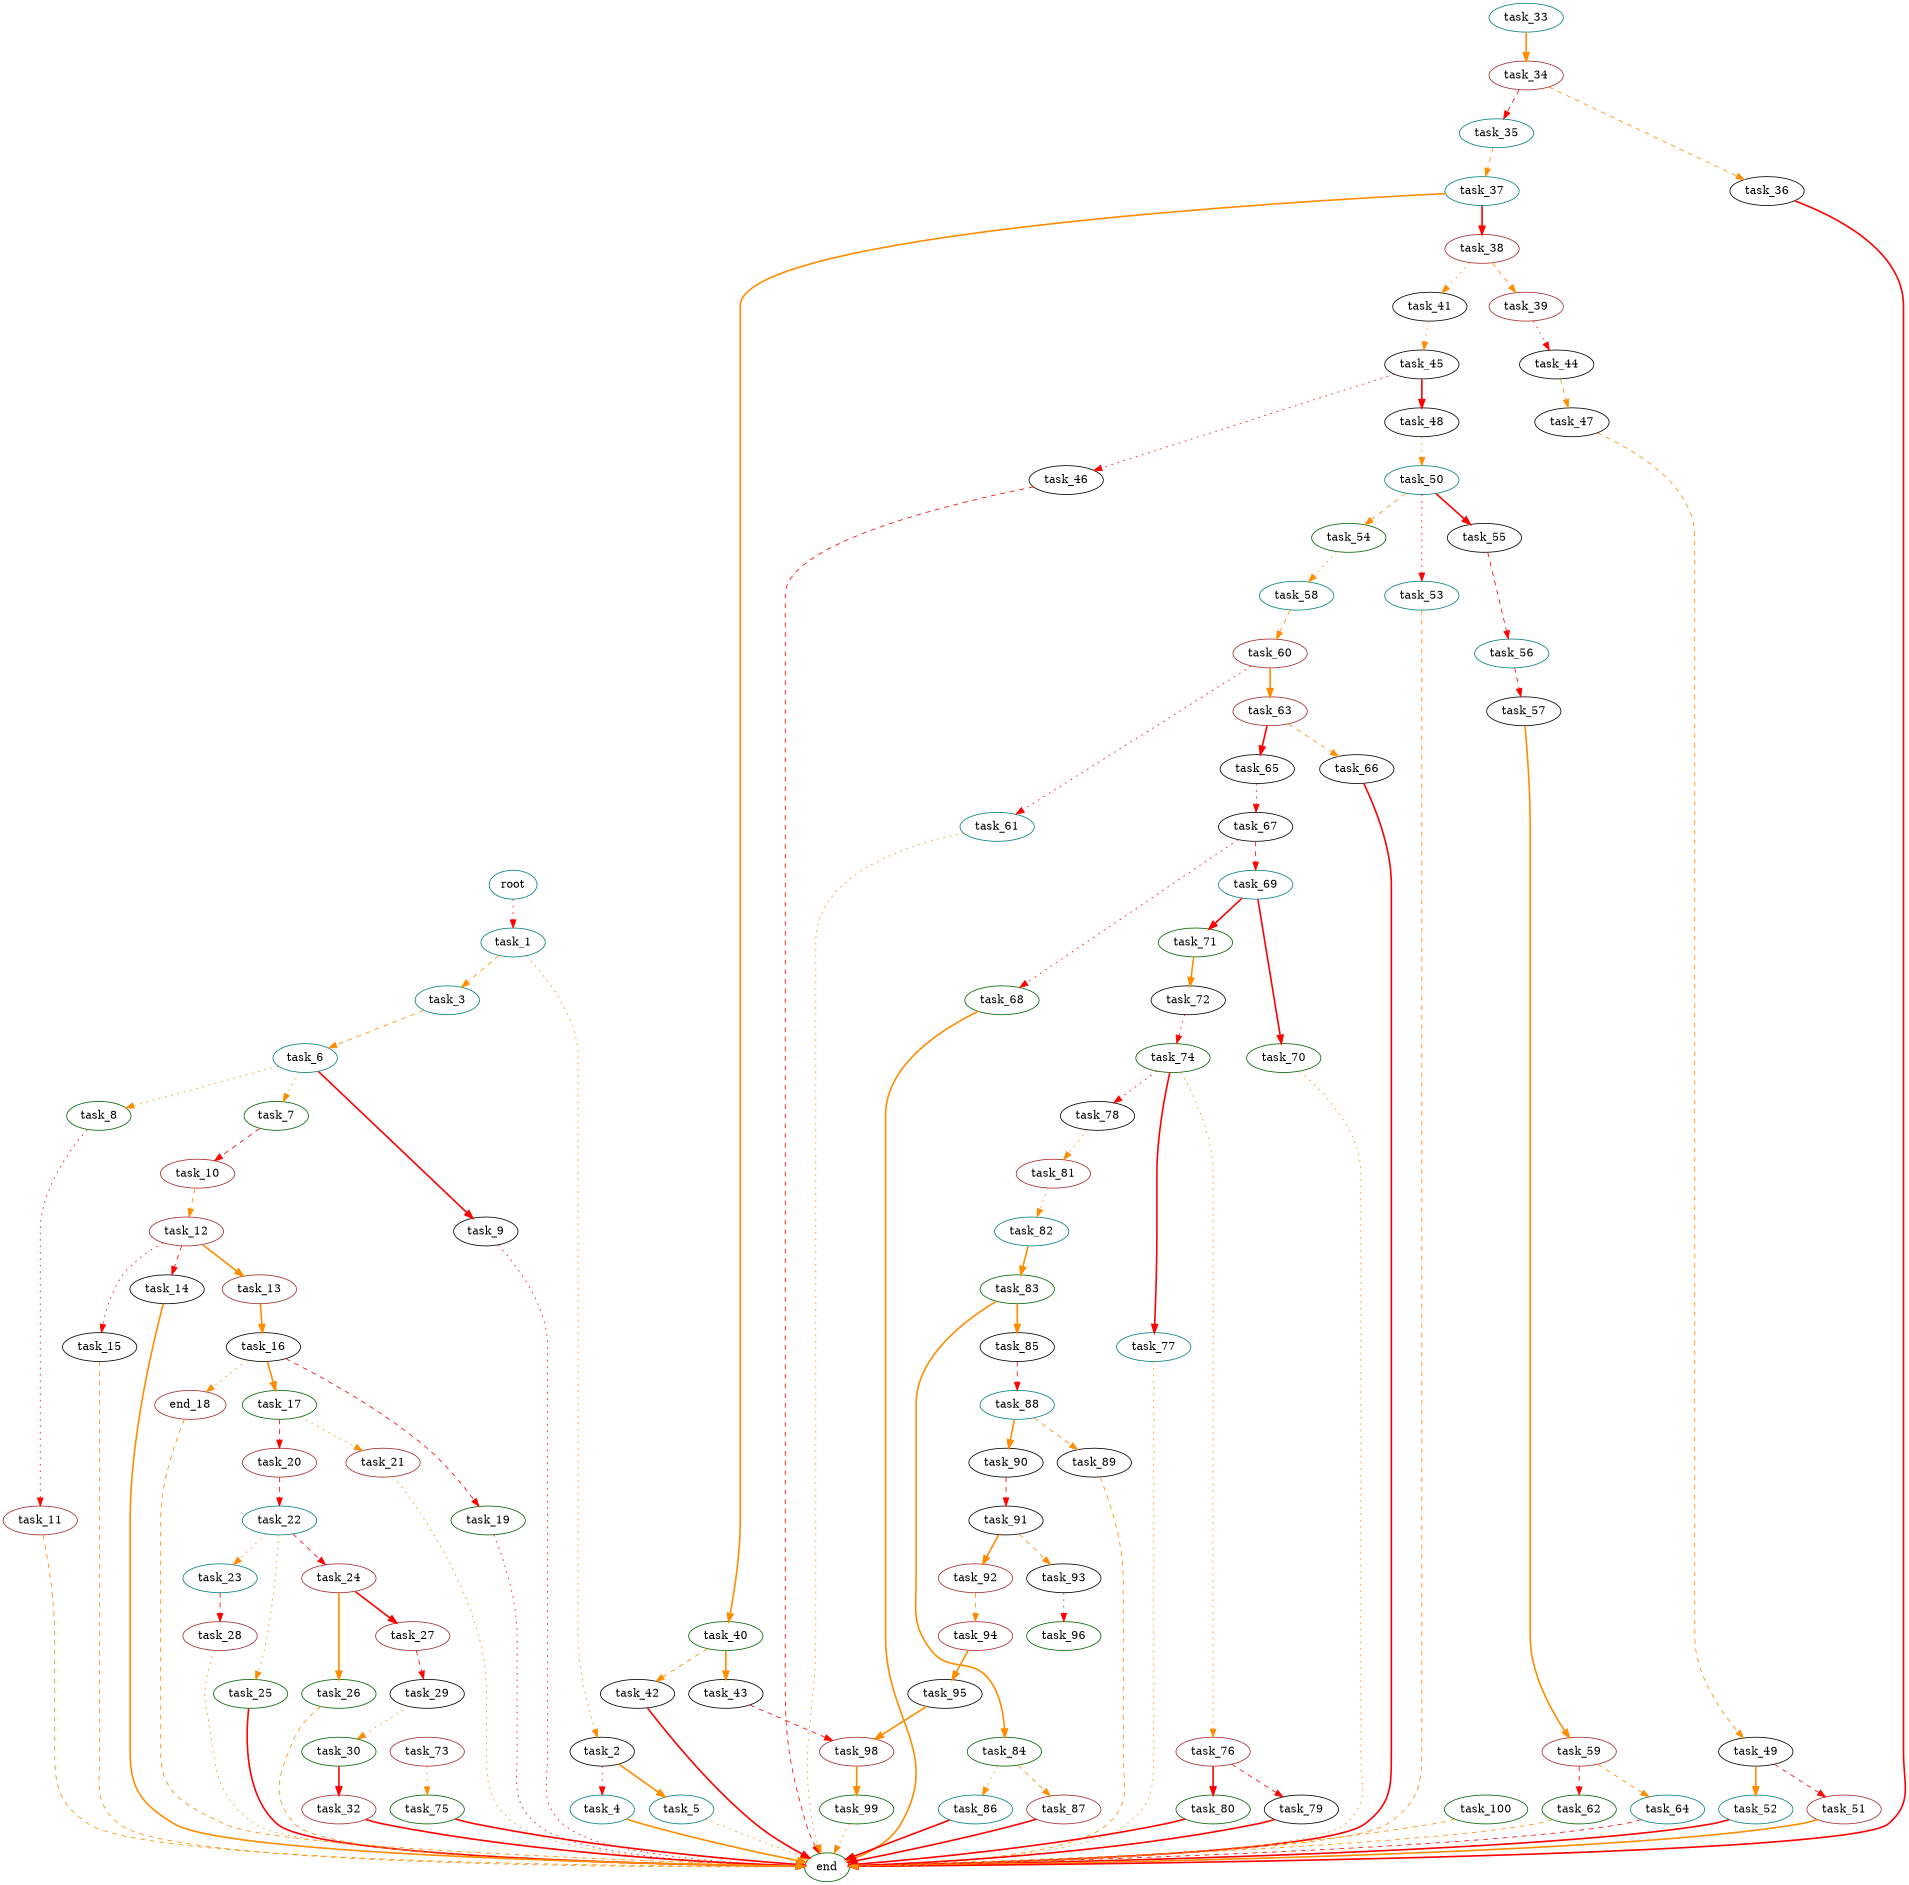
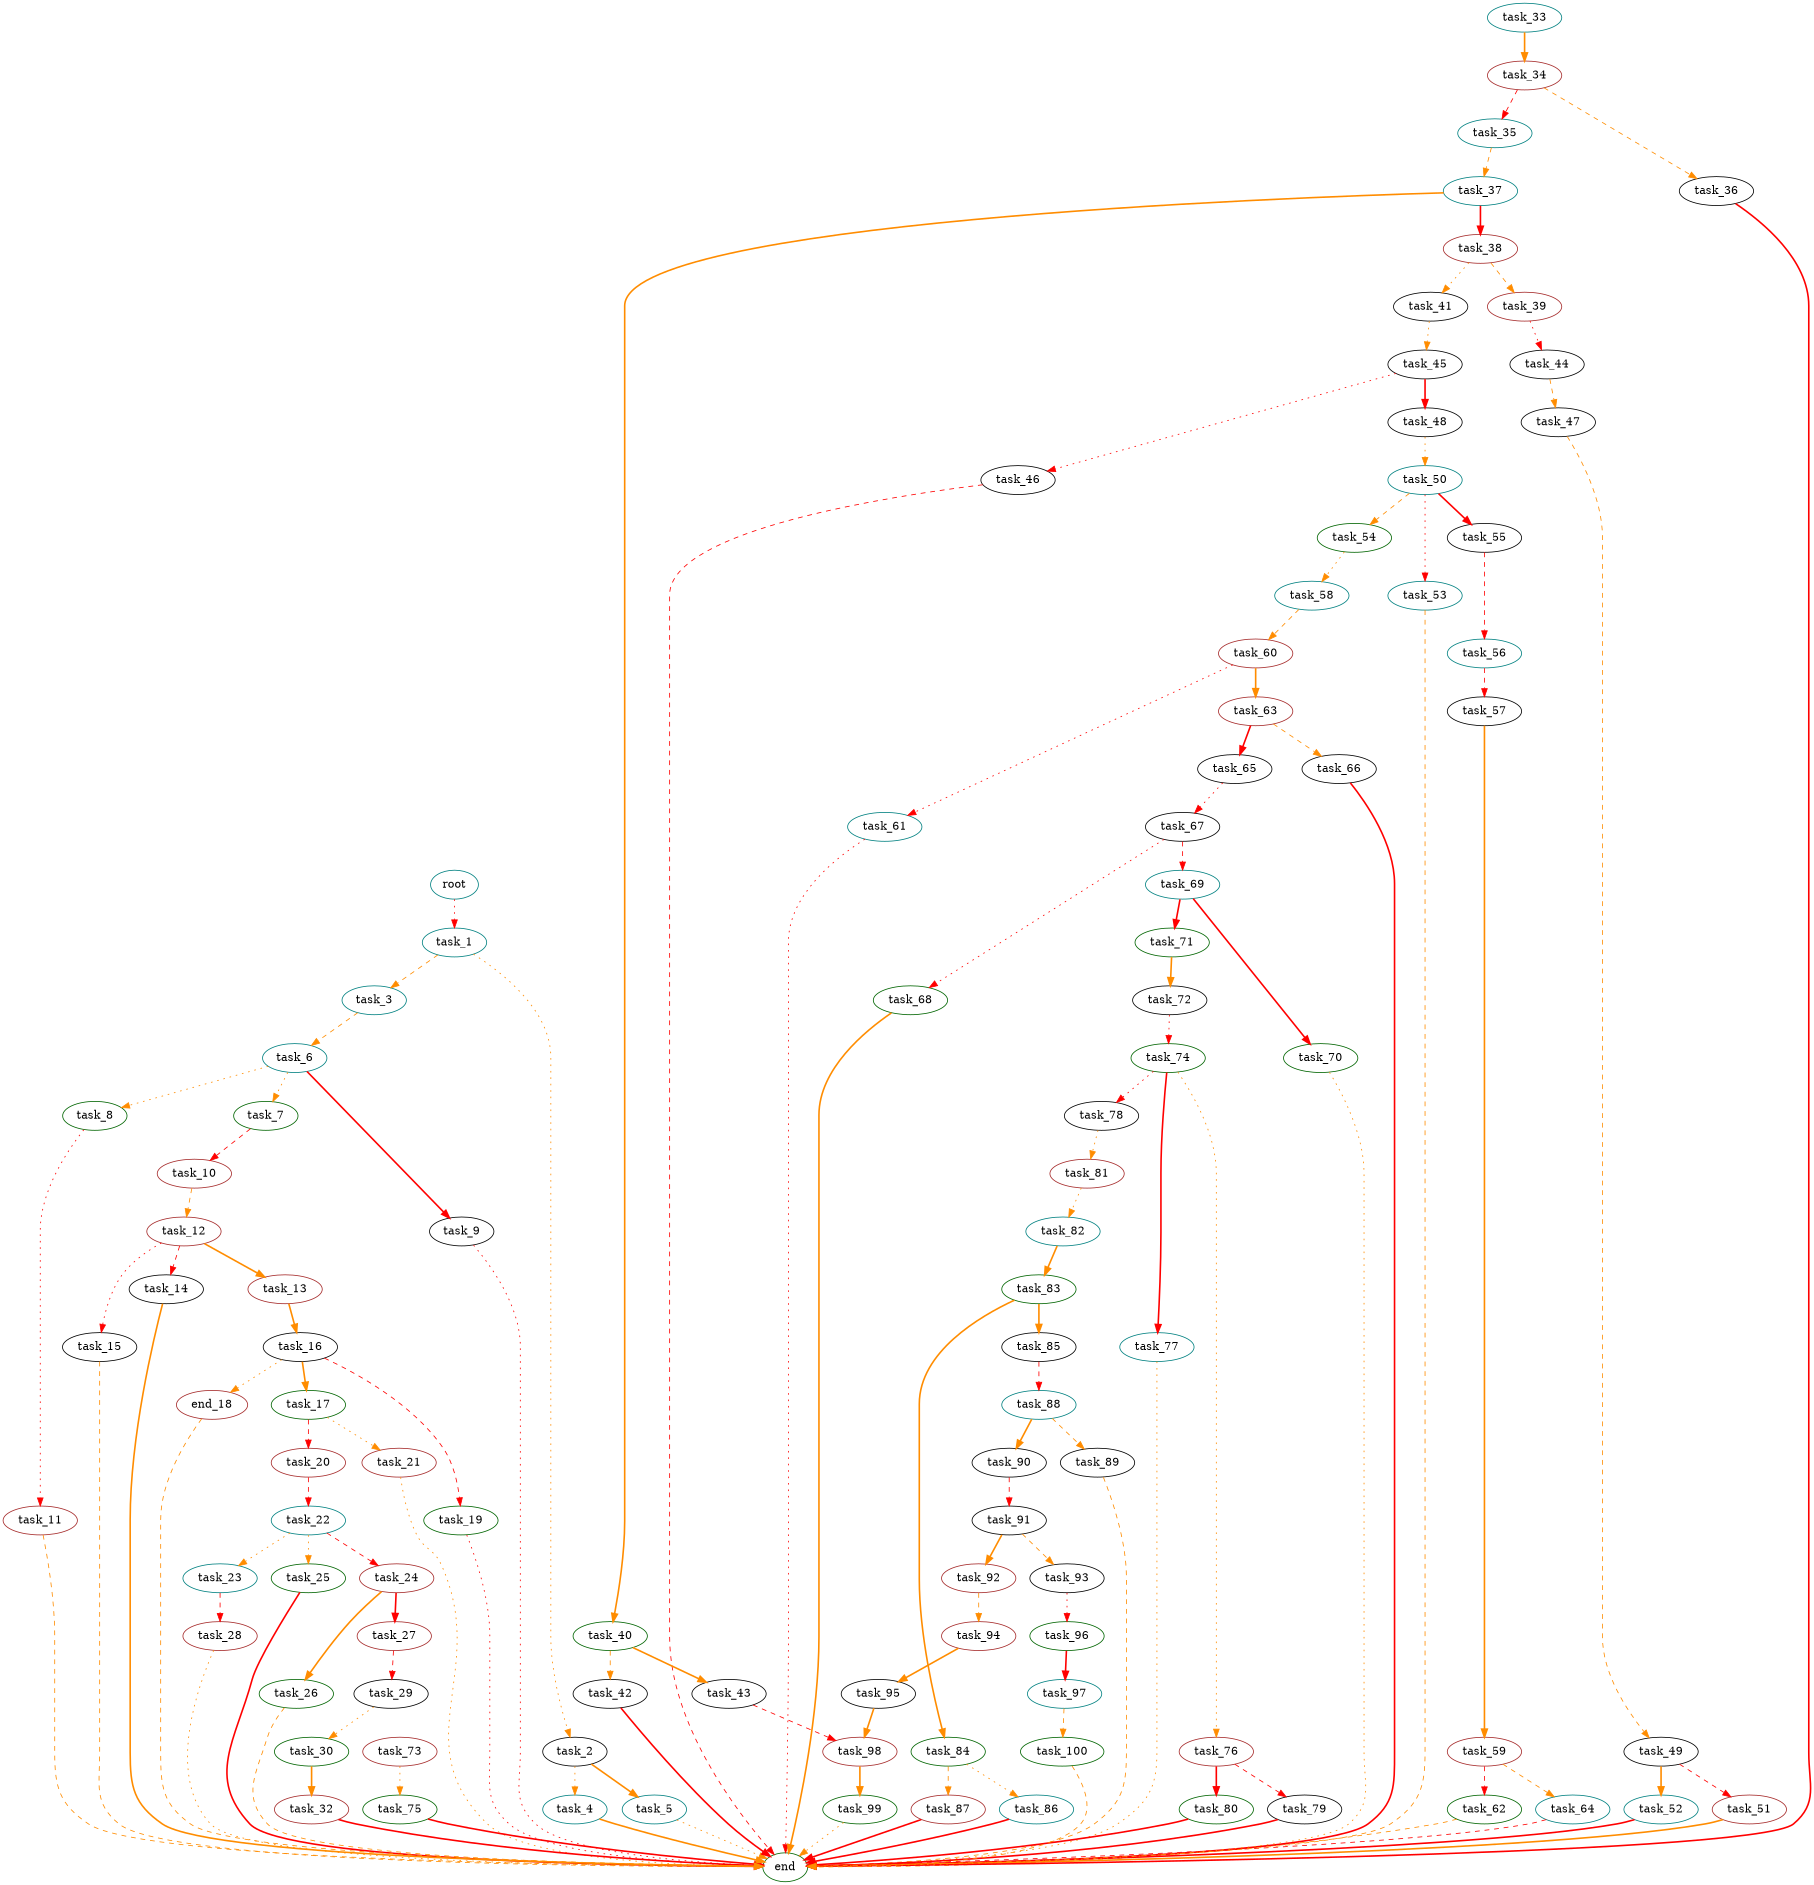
edge "task_61" -> "end": color darkorange -> red
node "task_97": added
edge "task_30" -> "task_32": color red -> darkorange
edge "task_2" -> "task_4": color red -> darkorange
